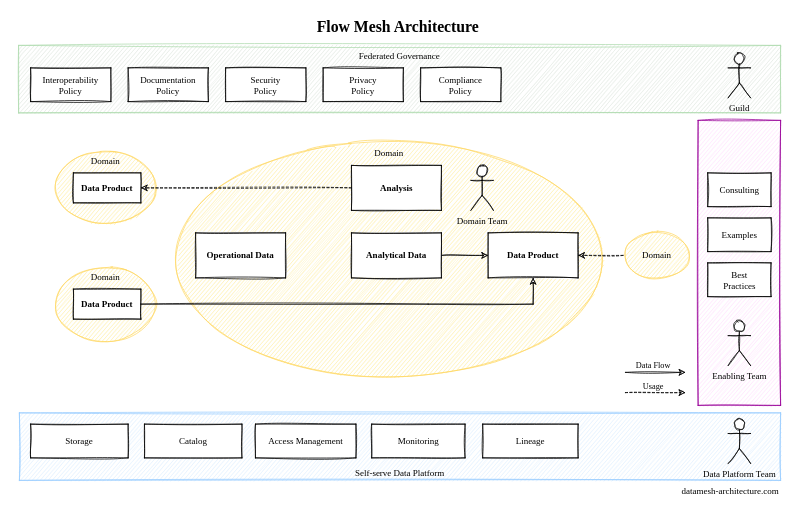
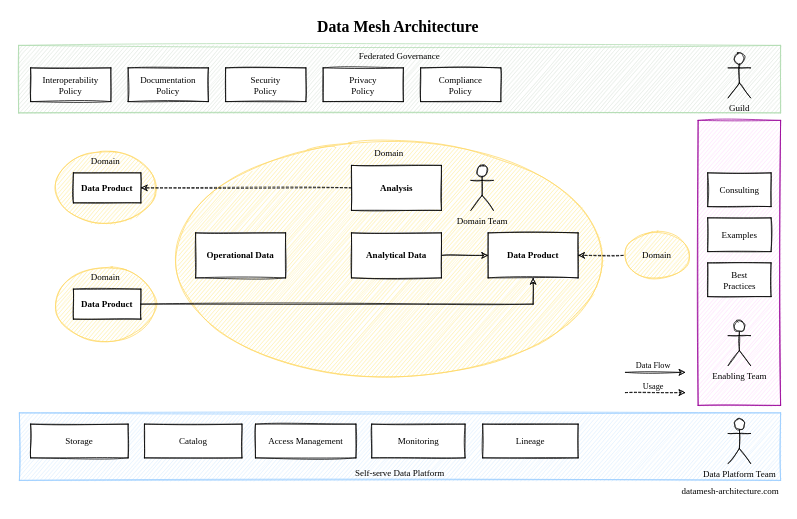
node "Flow Mesh Architecture": label "Flow Mesh Architecture" -> "Data Mesh Architecture"
